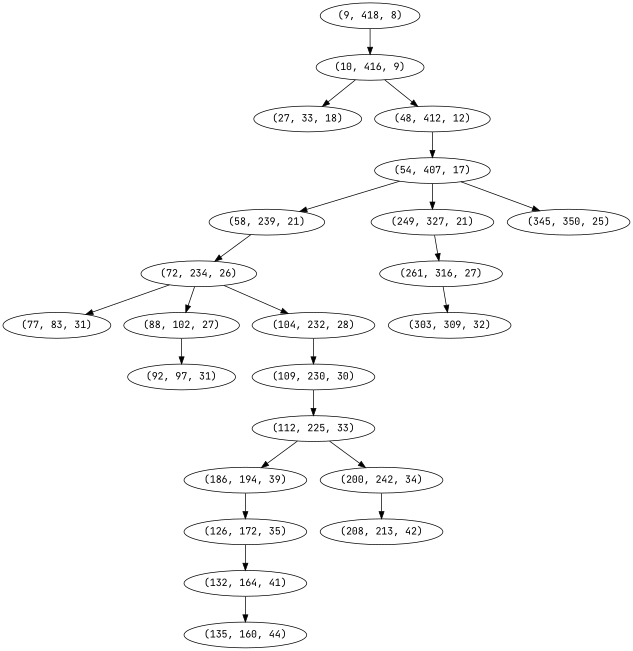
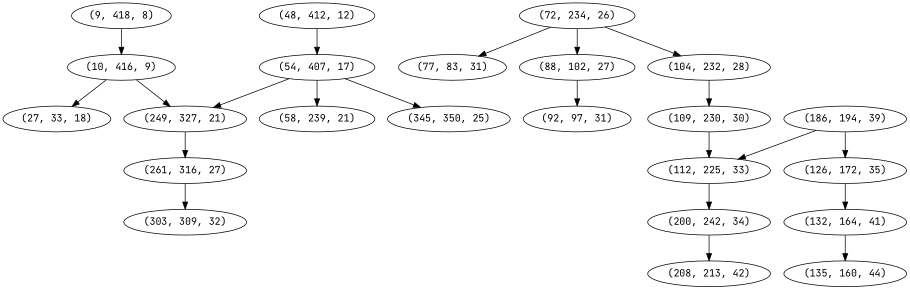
edge "(10, 416, 9)" -> "(48, 412, 12)": now "(10, 416, 9)" -> "(249, 327, 21)"
edge "(58, 239, 21)" -> "(72, 234, 26)": removed
edge "(112, 225, 33)" -> "(186, 194, 39)": reversed
